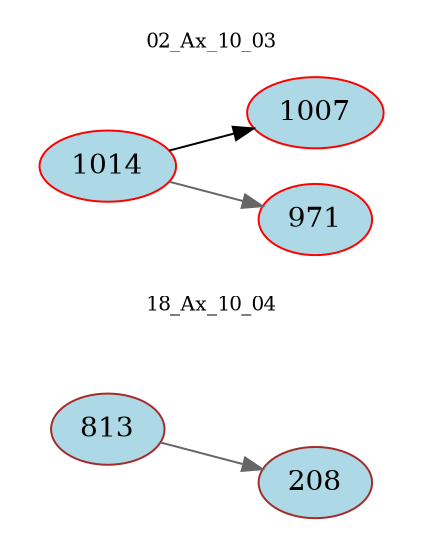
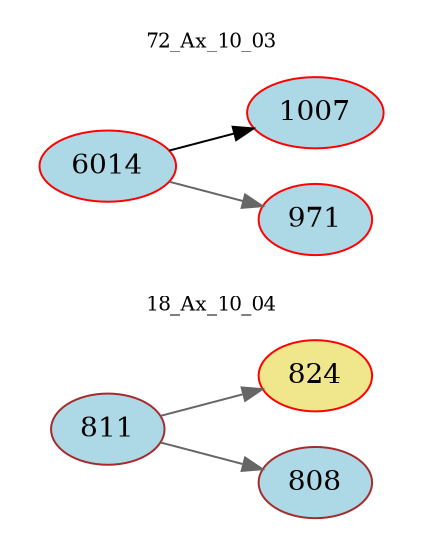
cluster "02_Ax_10_03": label "02_Ax_10_03" -> "72_Ax_10_03"
node "1014": label "1014" -> "6014"
node "824": added
node "813": label "813" -> "811"
node "208": label "208" -> "808"
